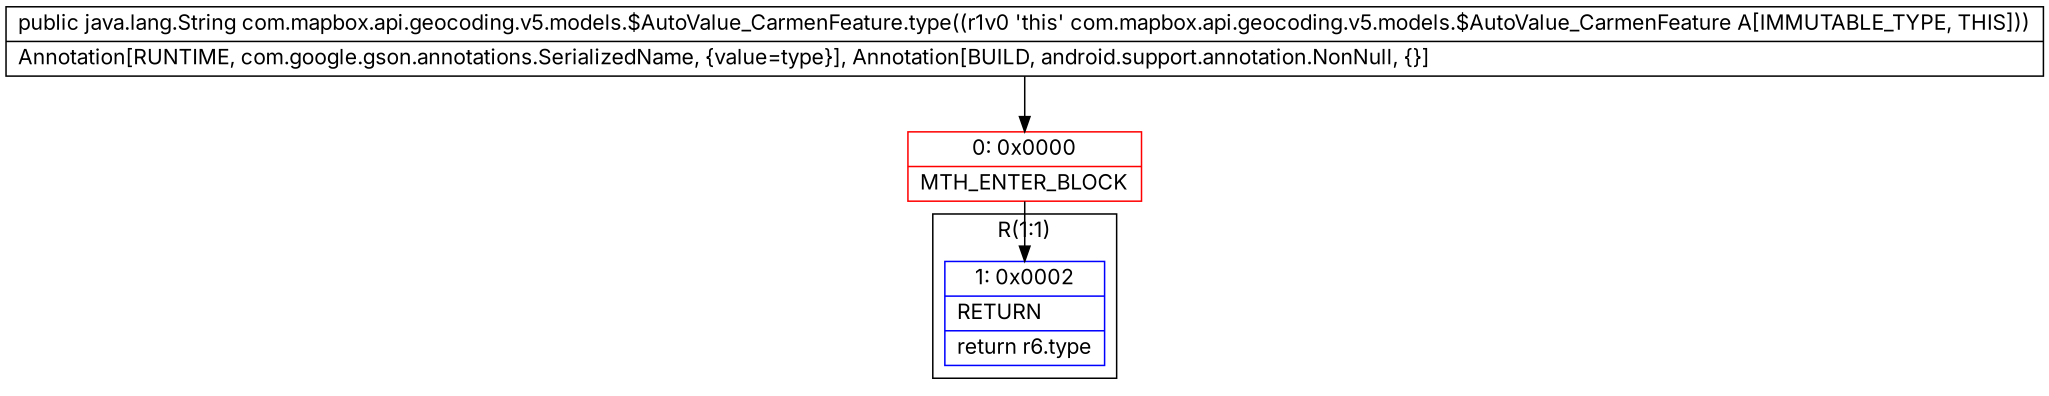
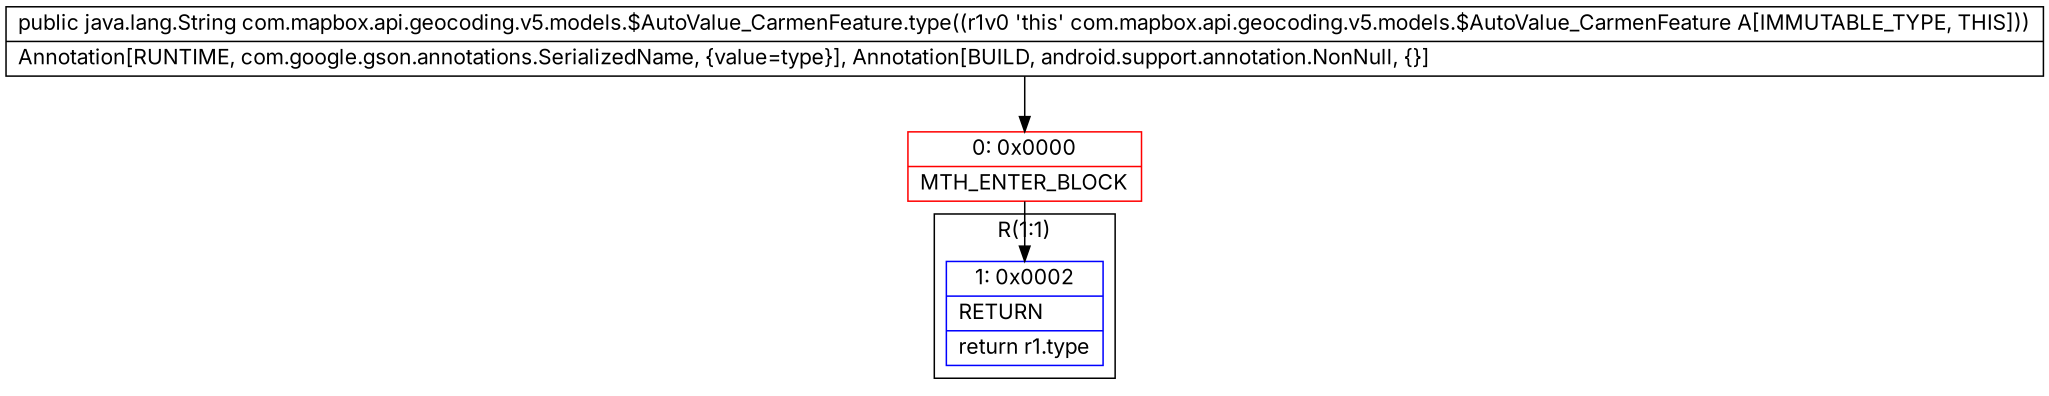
node "1: 0x0002": text "return r6.type" -> "return r1.type"
